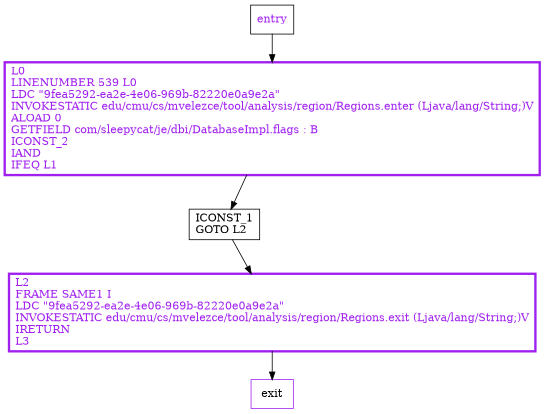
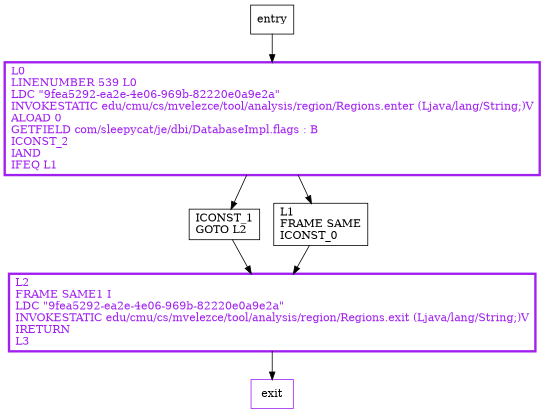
node "entry": fontcolor purple -> black
node "L1 FRAME SAME ICONST_0": added
